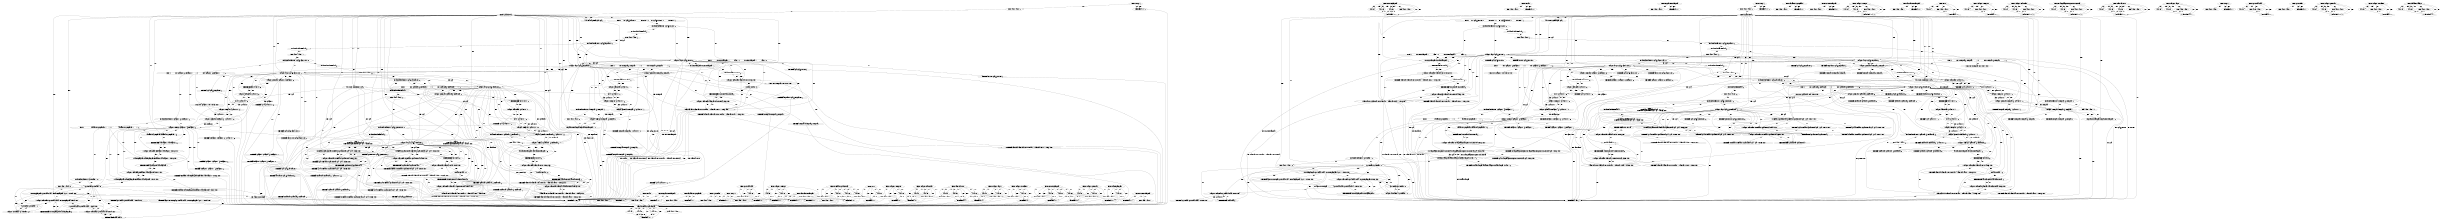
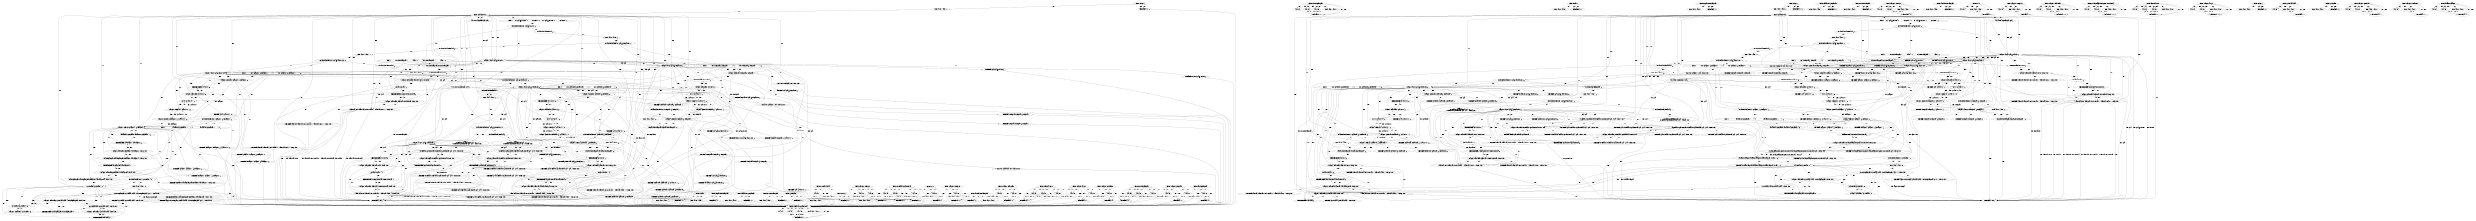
node "<(LOCAL,bool wasRequired: bool)<SUB>21</SUB>>": removed
node "<(LOCAL,bool wasRequired: bool)<SUB>22</SUB>>": added
edge "<(<operator>.fieldAccess,LayoutTheme::theme)<SUB>18</SUB>>" -> "<(IDENTIFIER,LayoutTheme,LayoutTheme::theme())<SUB>18</SUB>>": label "DDG: value.isNull" -> "AST: "
